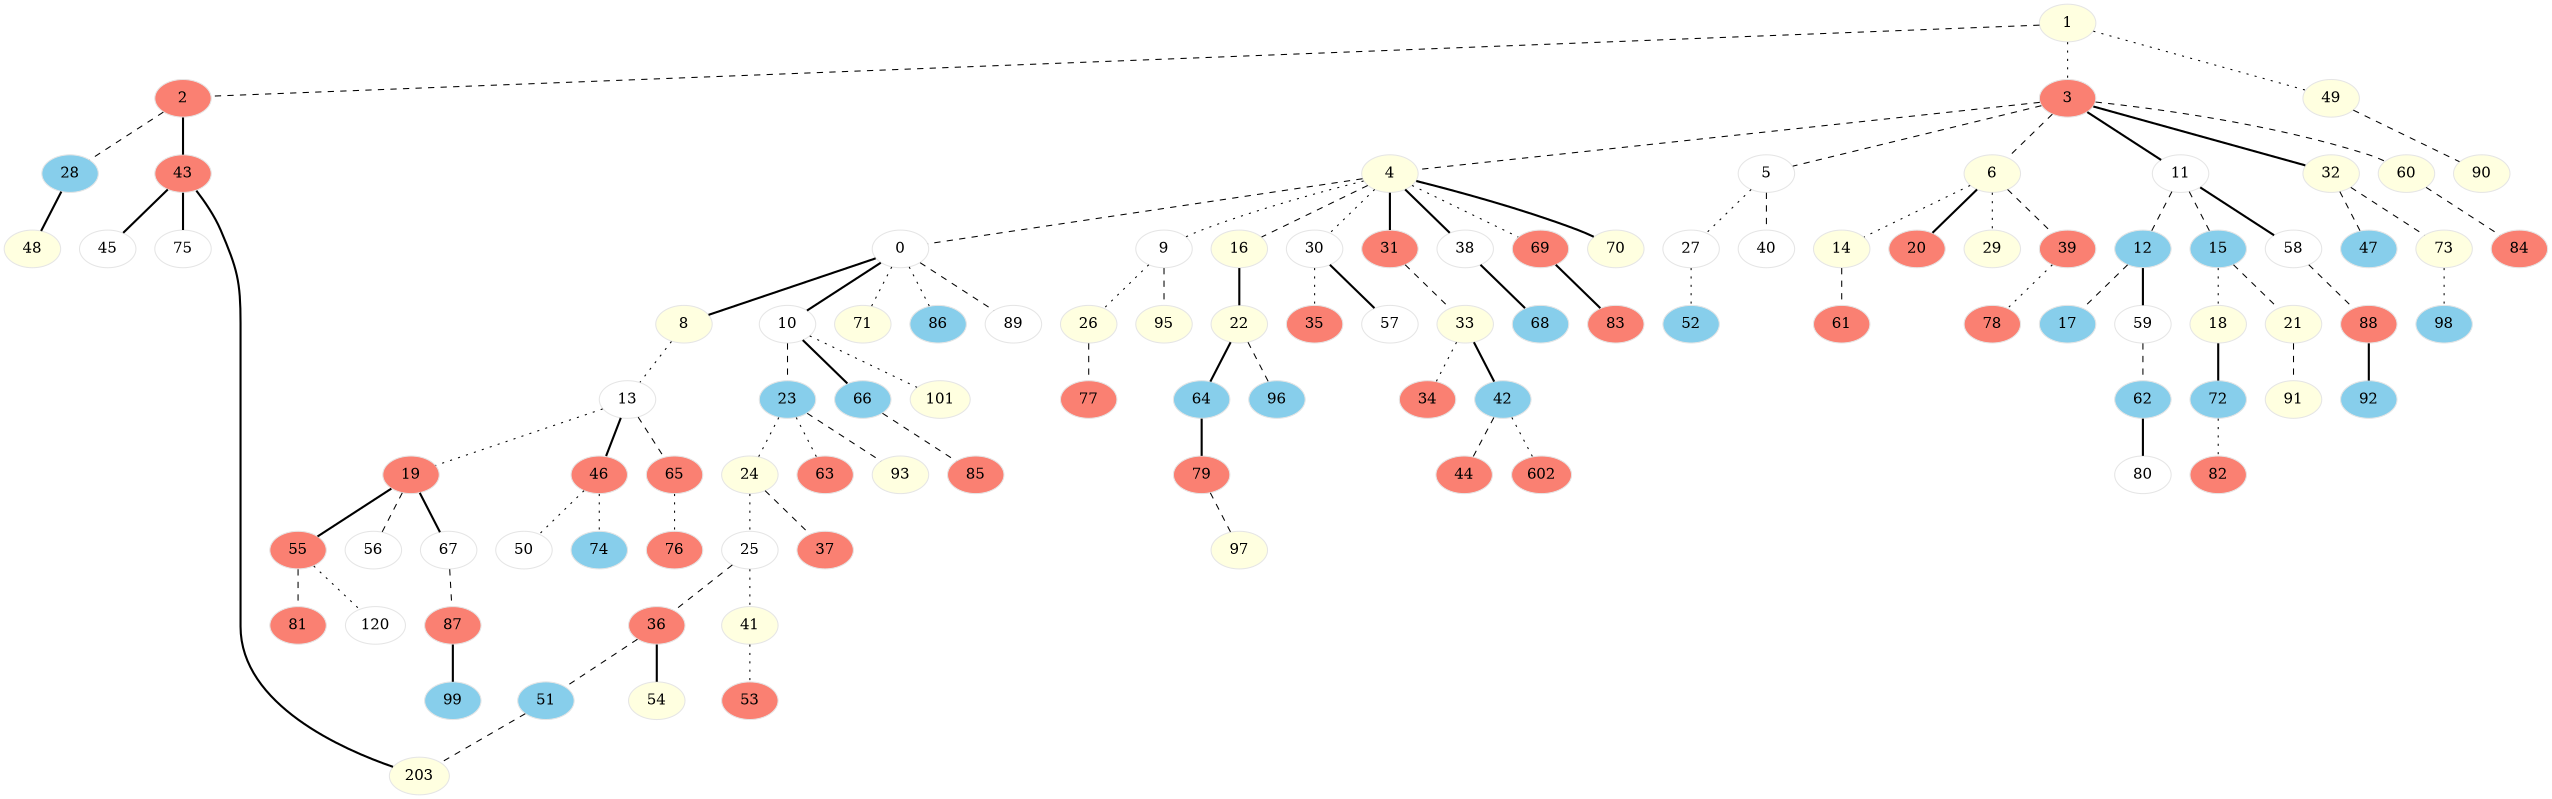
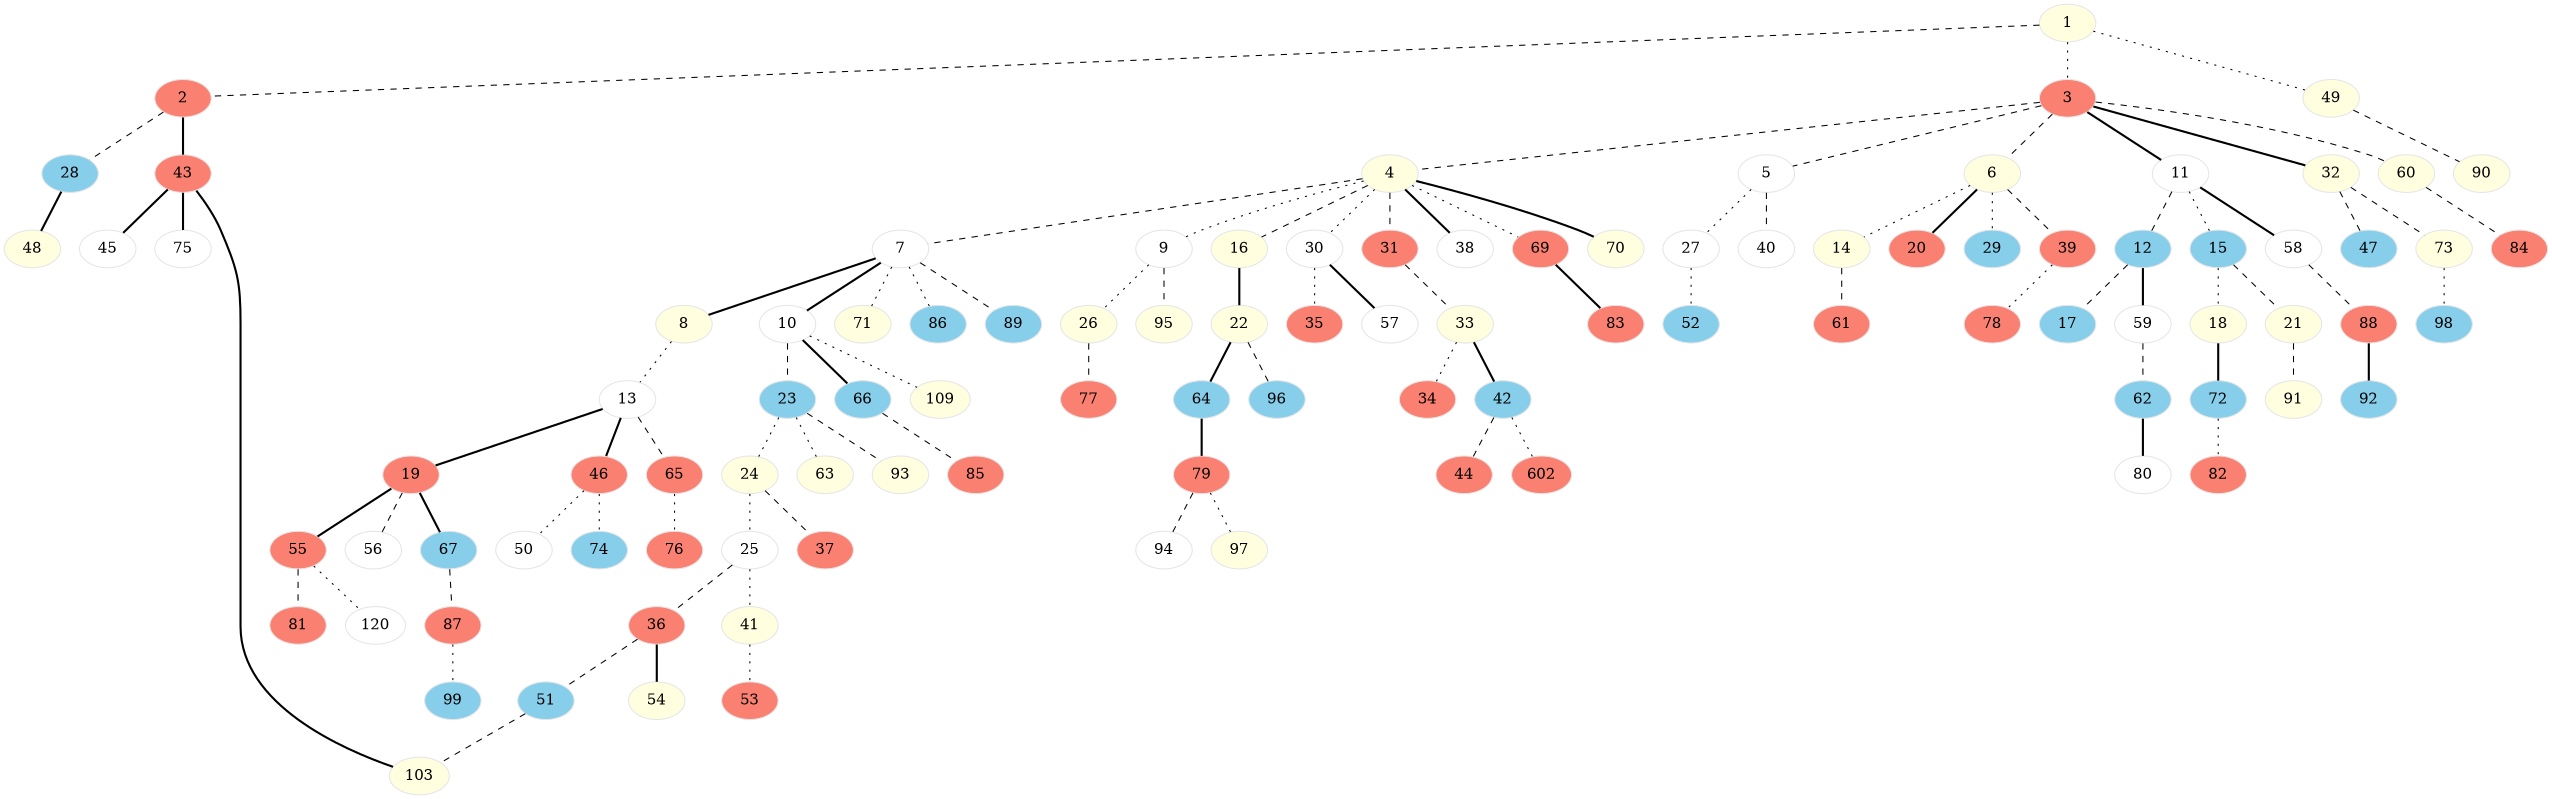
edge "4" -- "31": style bold -> dashed
edge "11" -- "15": style dashed -> dotted
node "0": label "0" -> "7"
node "29": fillcolor lightyellow -> skyblue
node "89": fillcolor white -> skyblue
node "68": removed
node "101": label "101" -> "109"
edge "13" -- "19": style dotted -> bold
node "63": fillcolor salmon -> lightyellow
edge "79" -- "97": style dashed -> dotted
node "67": fillcolor white -> skyblue
node "94": added
edge "87" -- "99": style bold -> dotted
node "203": label "203" -> "103"
